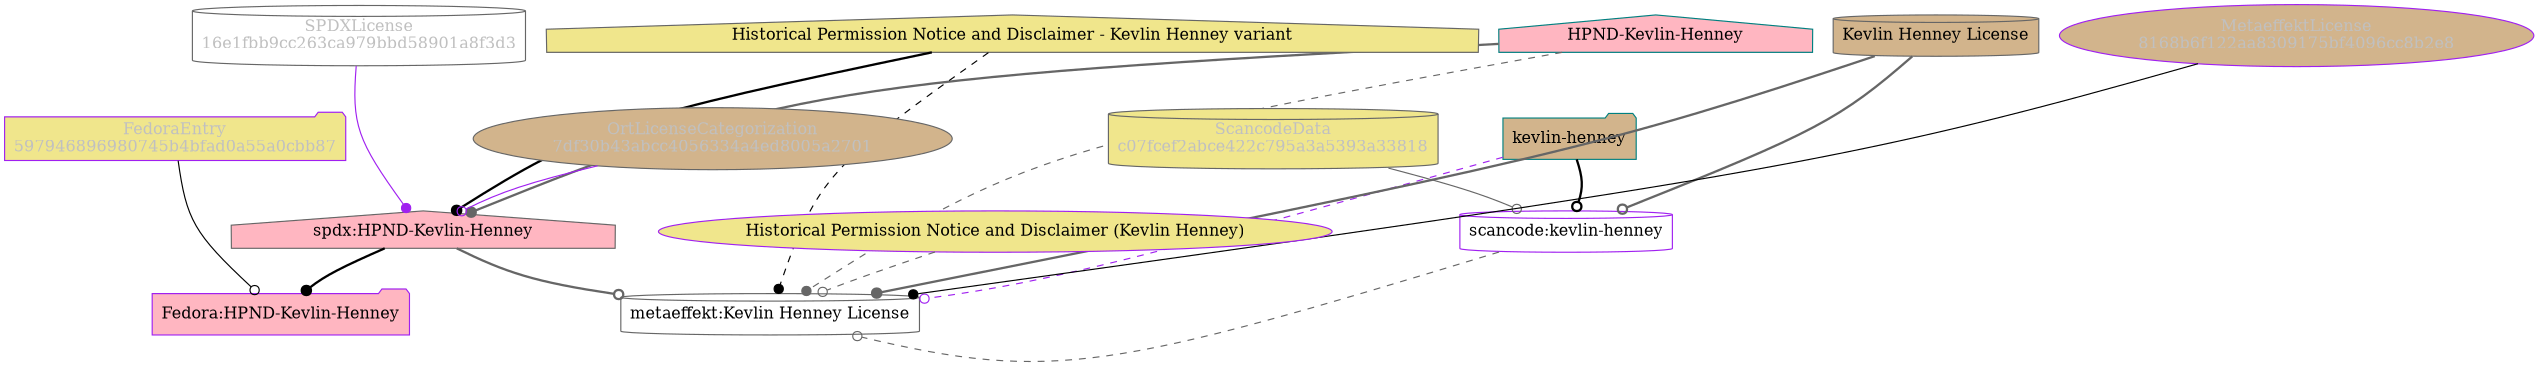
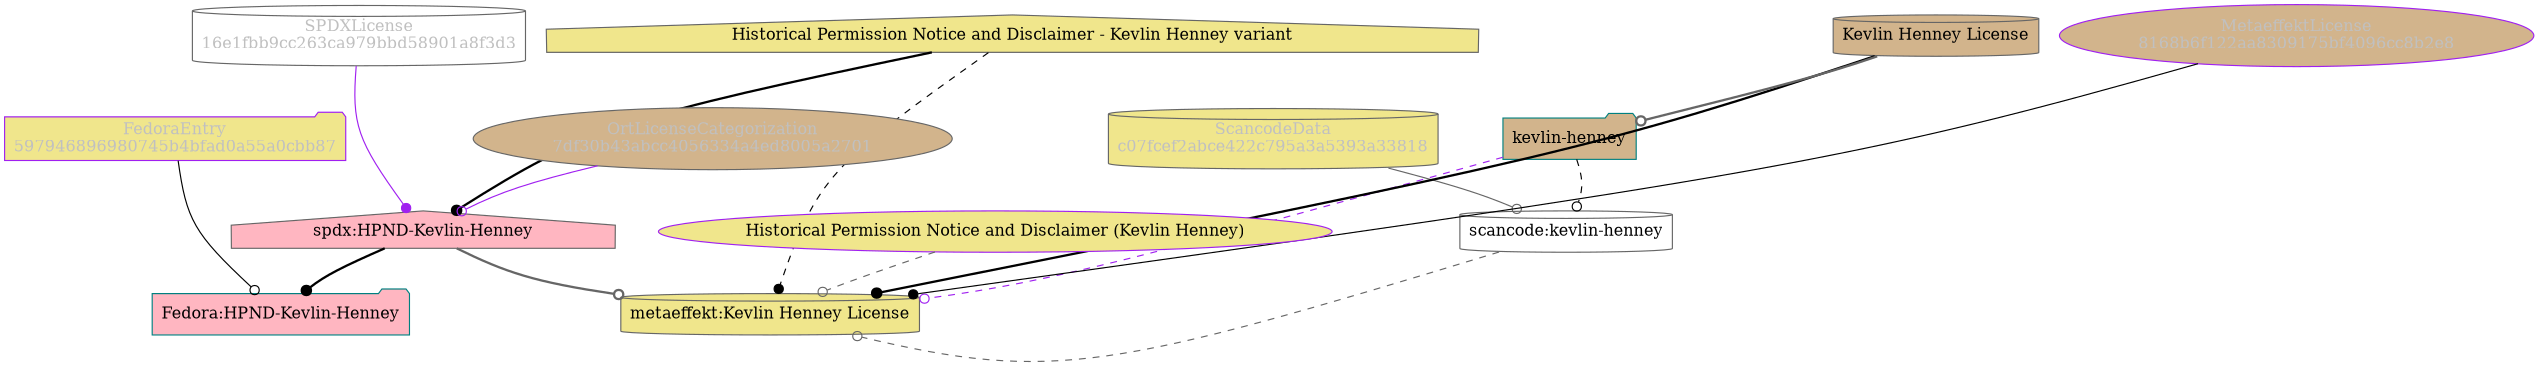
node "HPND-Kevlin-Henney": removed
edge "Kevlin Henney License" -> "scancode:kevlin-henney": now "Kevlin Henney License" -> "kevlin-henney"
edge "Kevlin Henney License" -> "metaeffekt:Kevlin Henney License": color gray40 -> black
edge "kevlin-henney" -> "scancode:kevlin-henney": style bold -> dashed
node "scancode:kevlin-henney": color purple -> gray40
node "Fedora:HPND-Kevlin-Henney": color purple -> teal
node "metaeffekt:Kevlin Henney License": fillcolor white -> khaki
